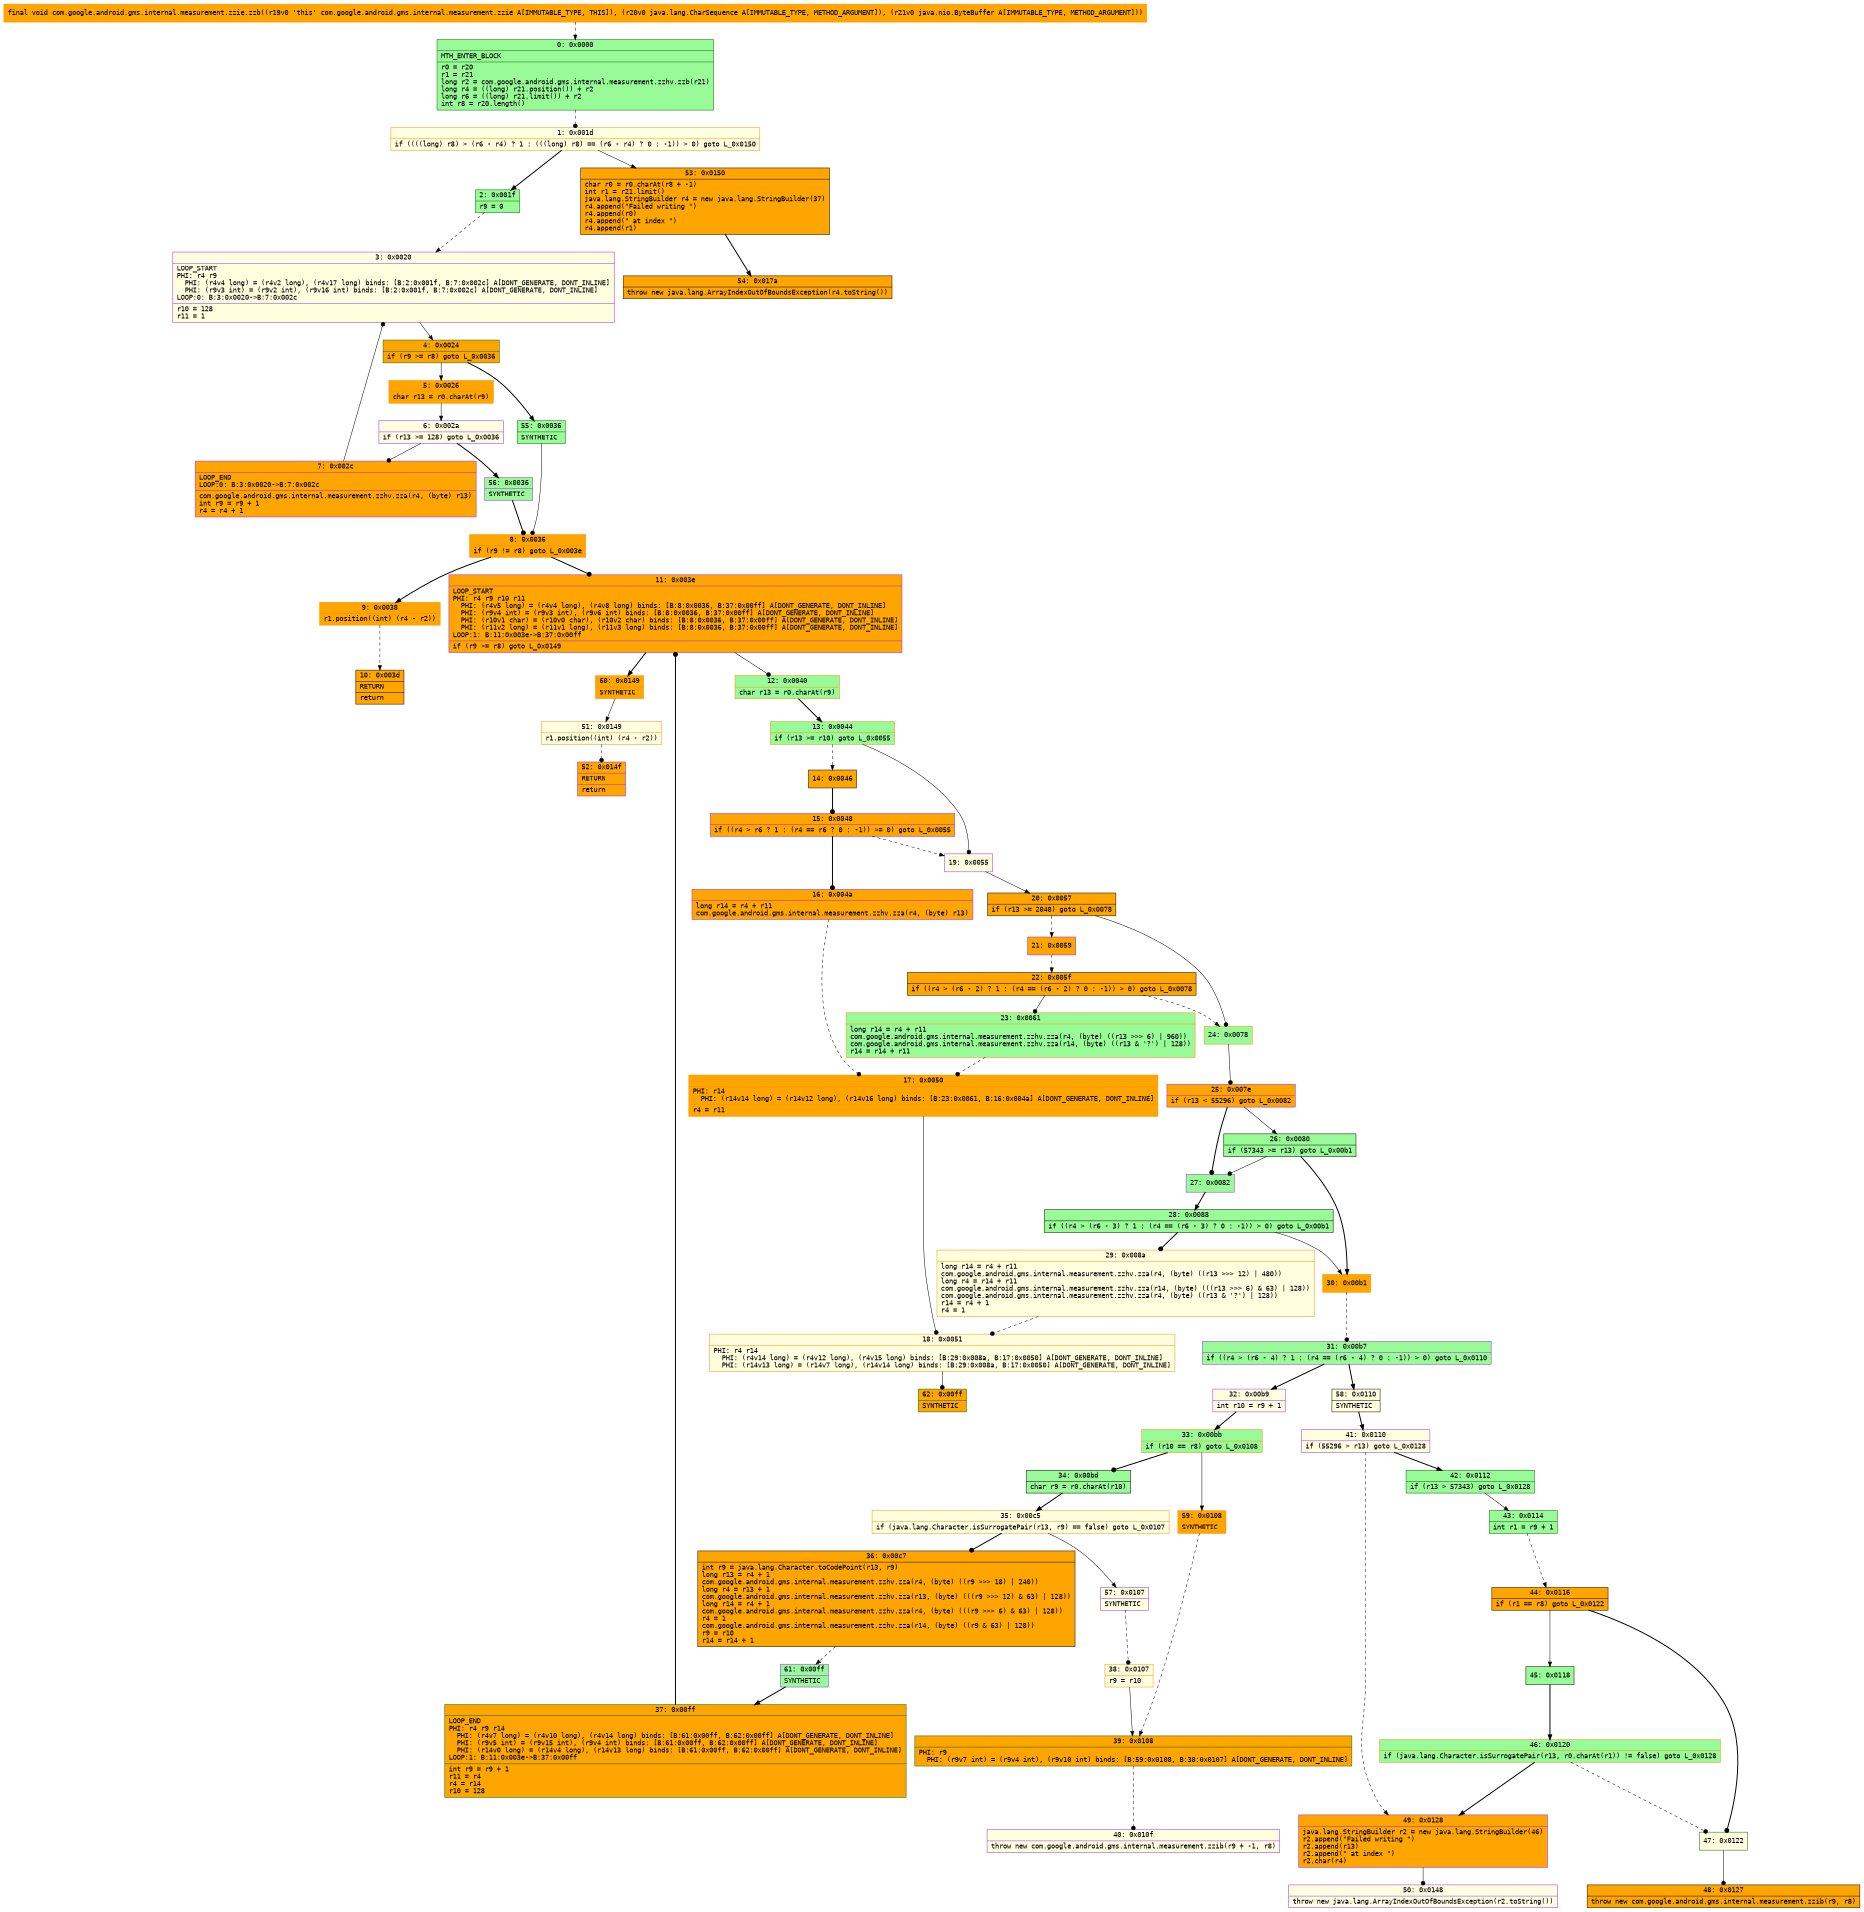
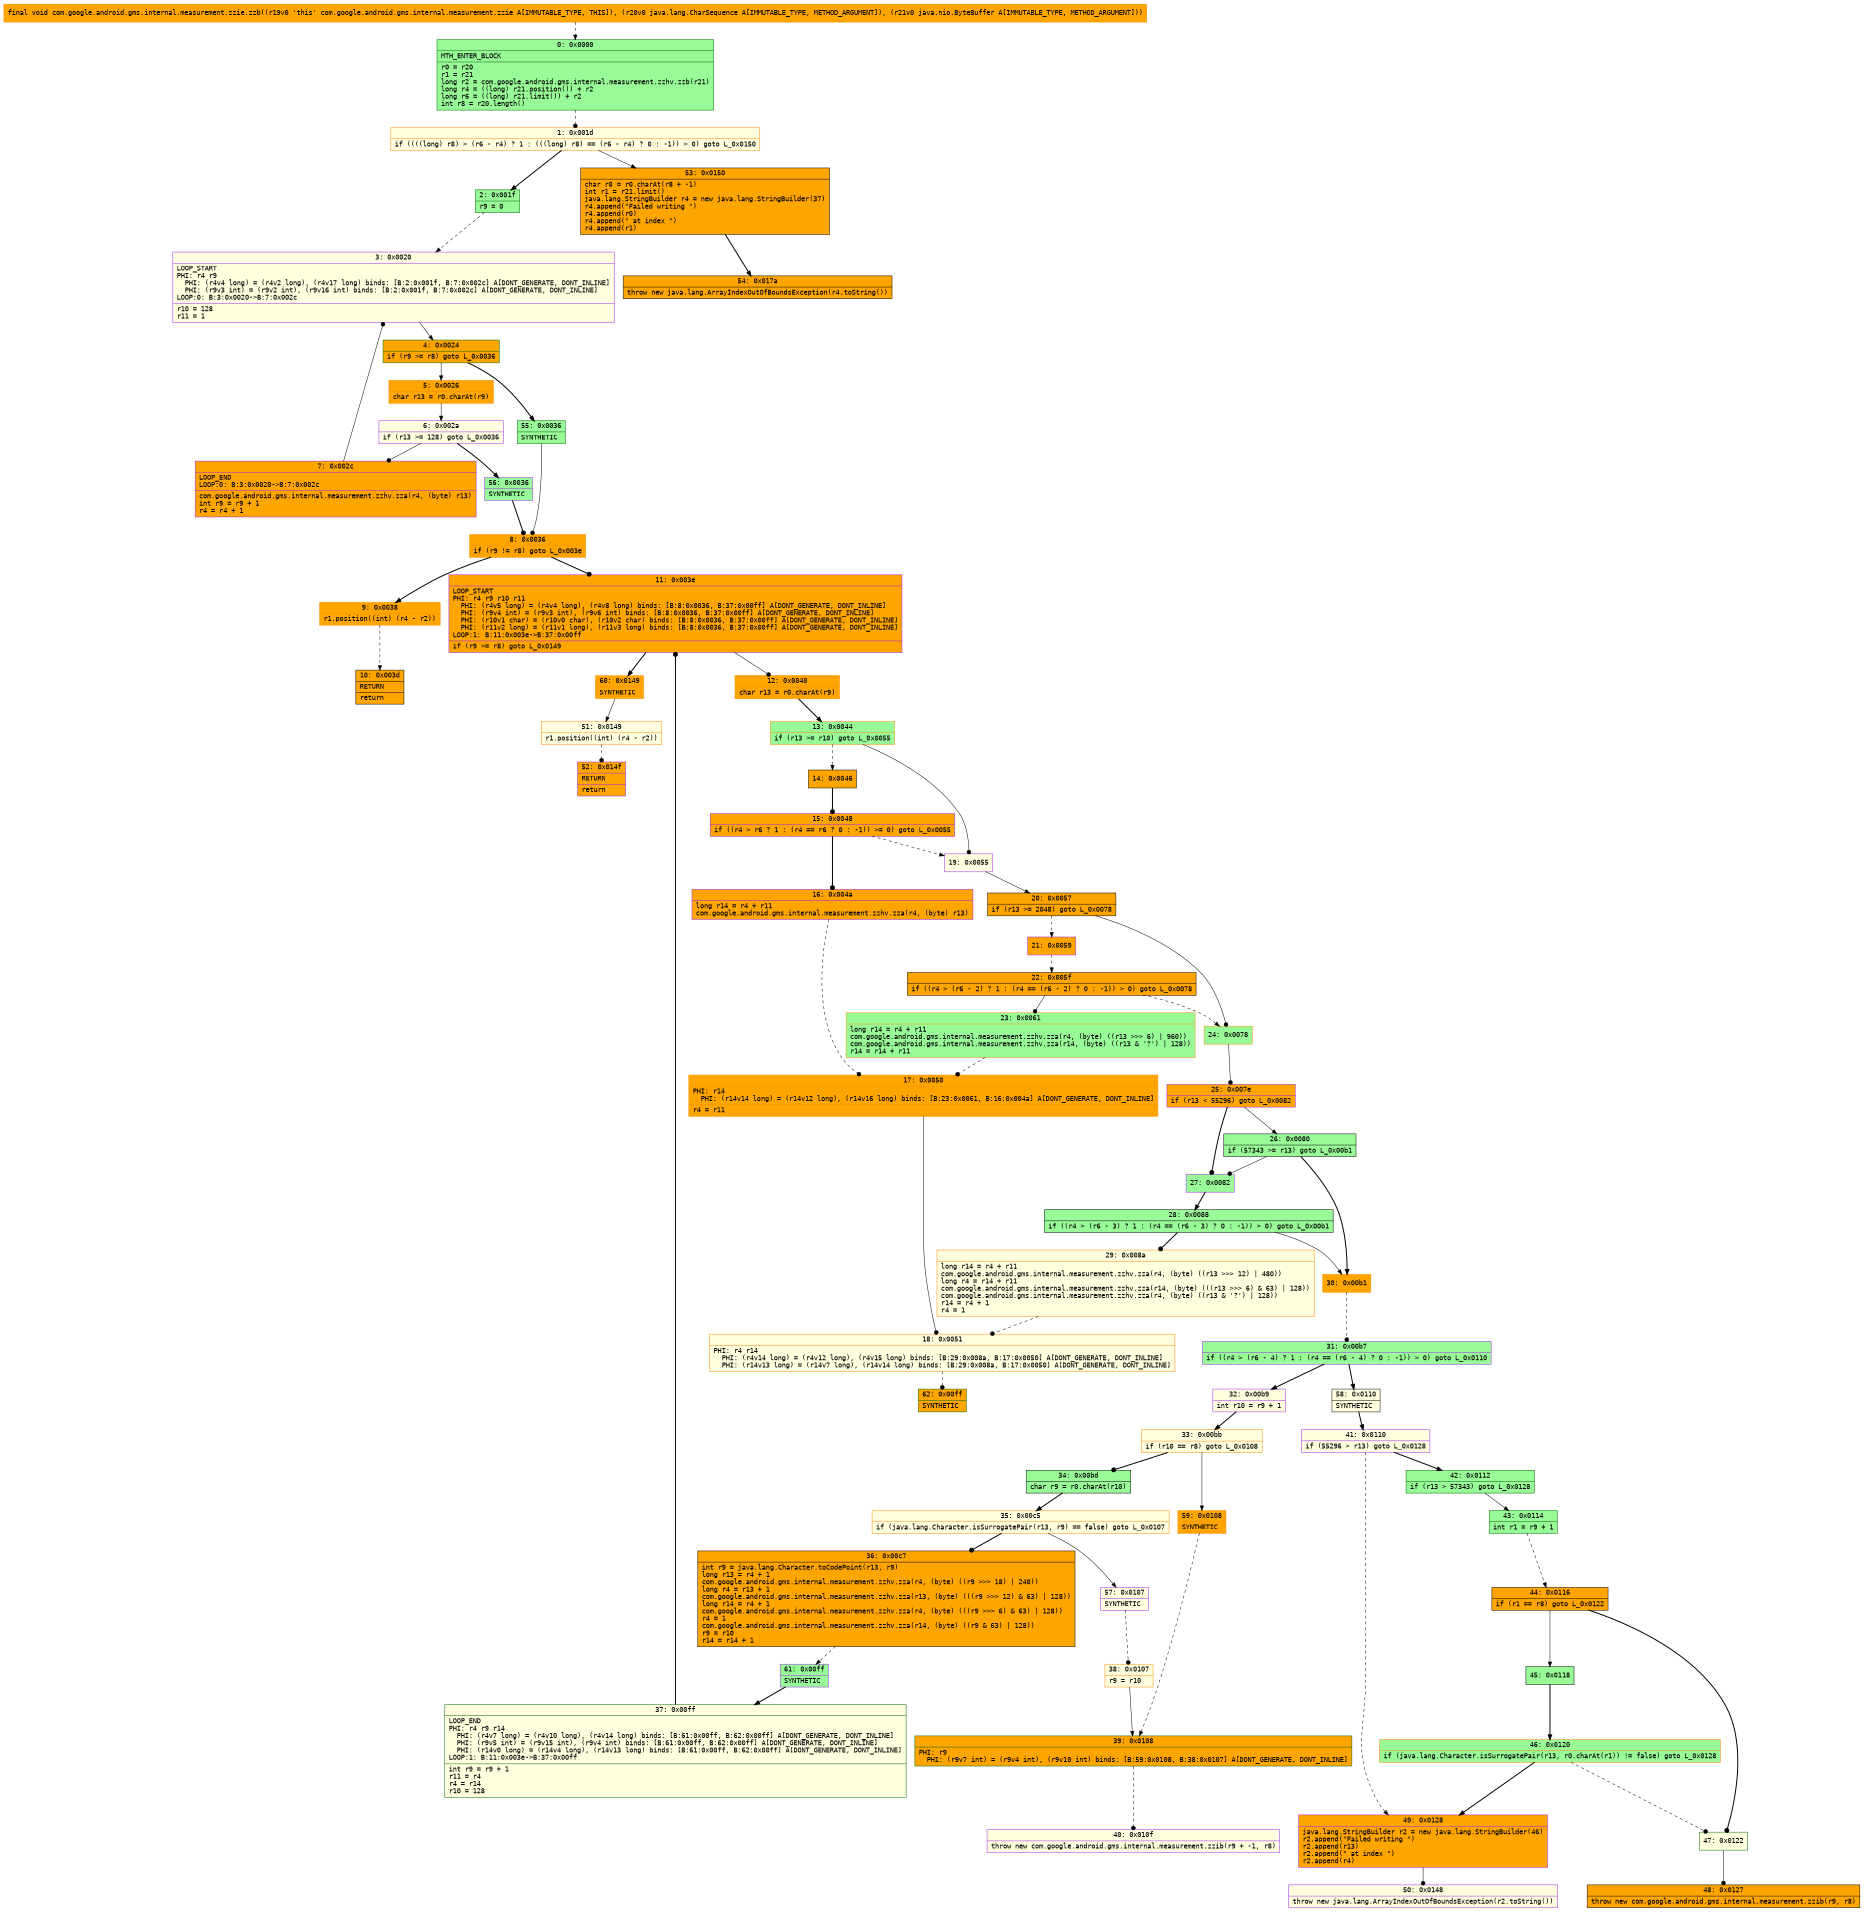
node "12: 0x0040": fillcolor palegreen -> orange
edge "18: 0x0051" -> "62: 0x00ff": style solid -> dashed
node "33: 0x00bb": fillcolor palegreen -> lightyellow
node "37: 0x00ff": fillcolor orange -> lightyellow
node "49: 0x0128": text "r2.char(r4)" -> "r2.append(r4)"
